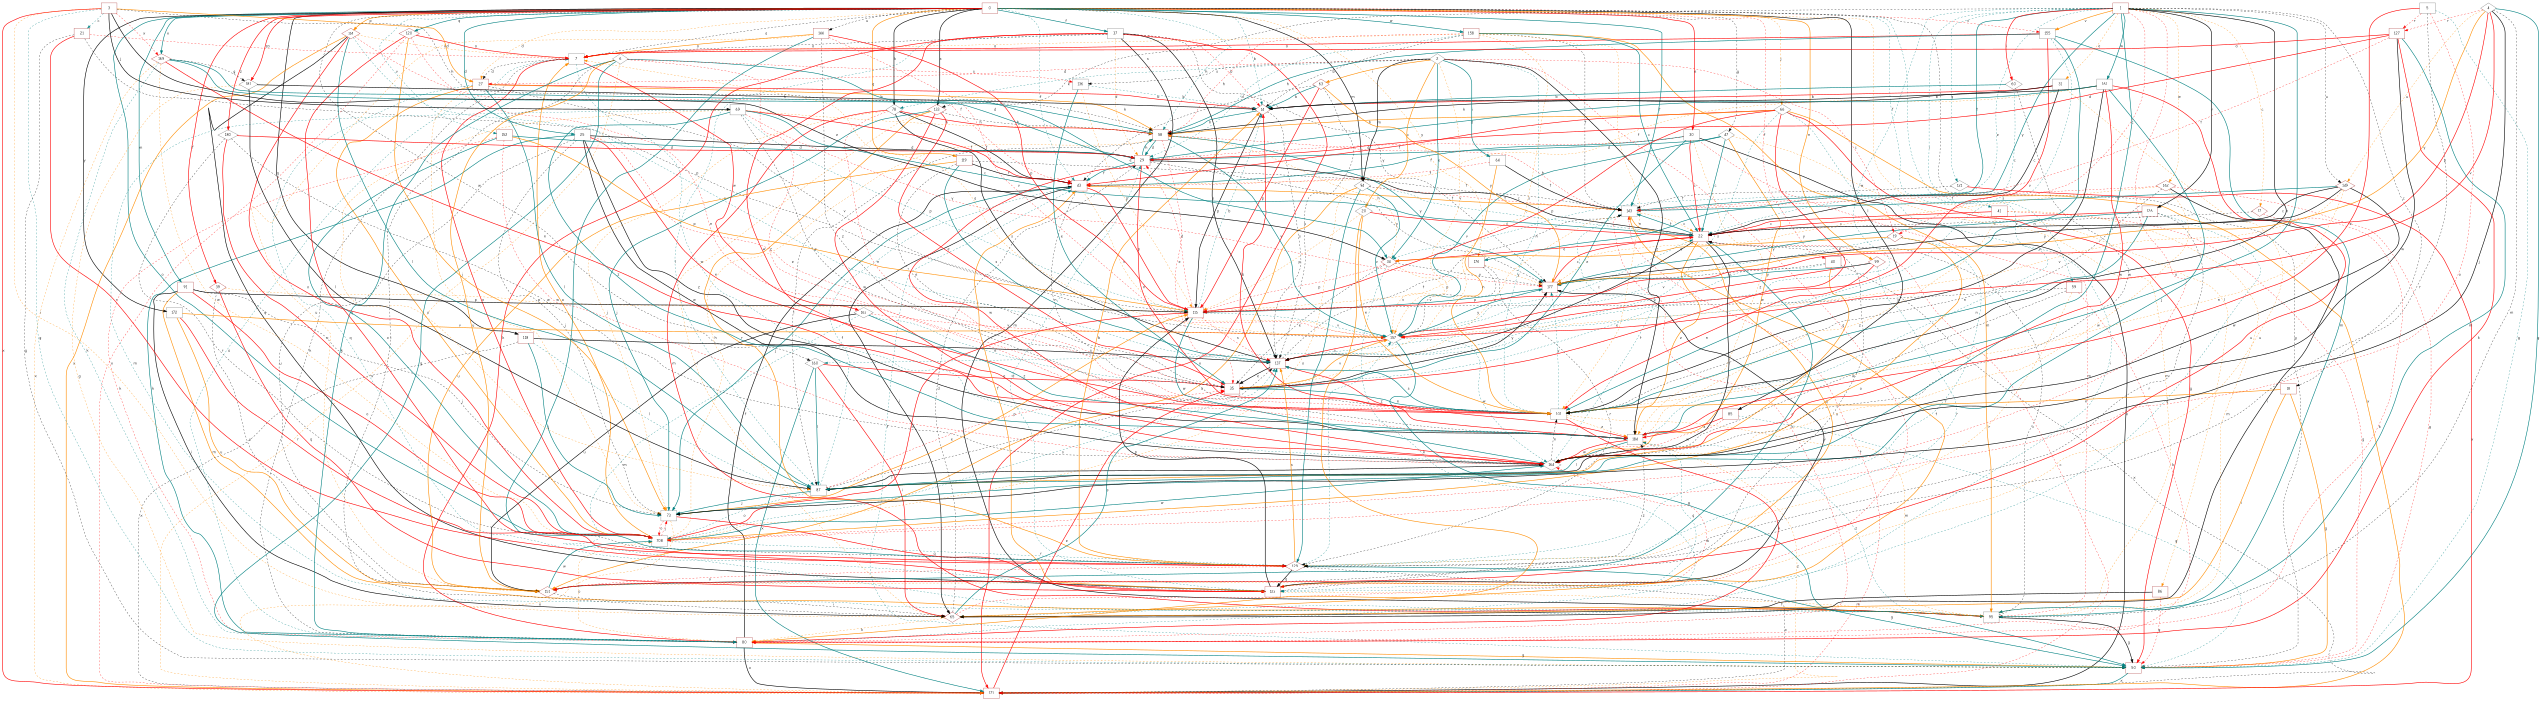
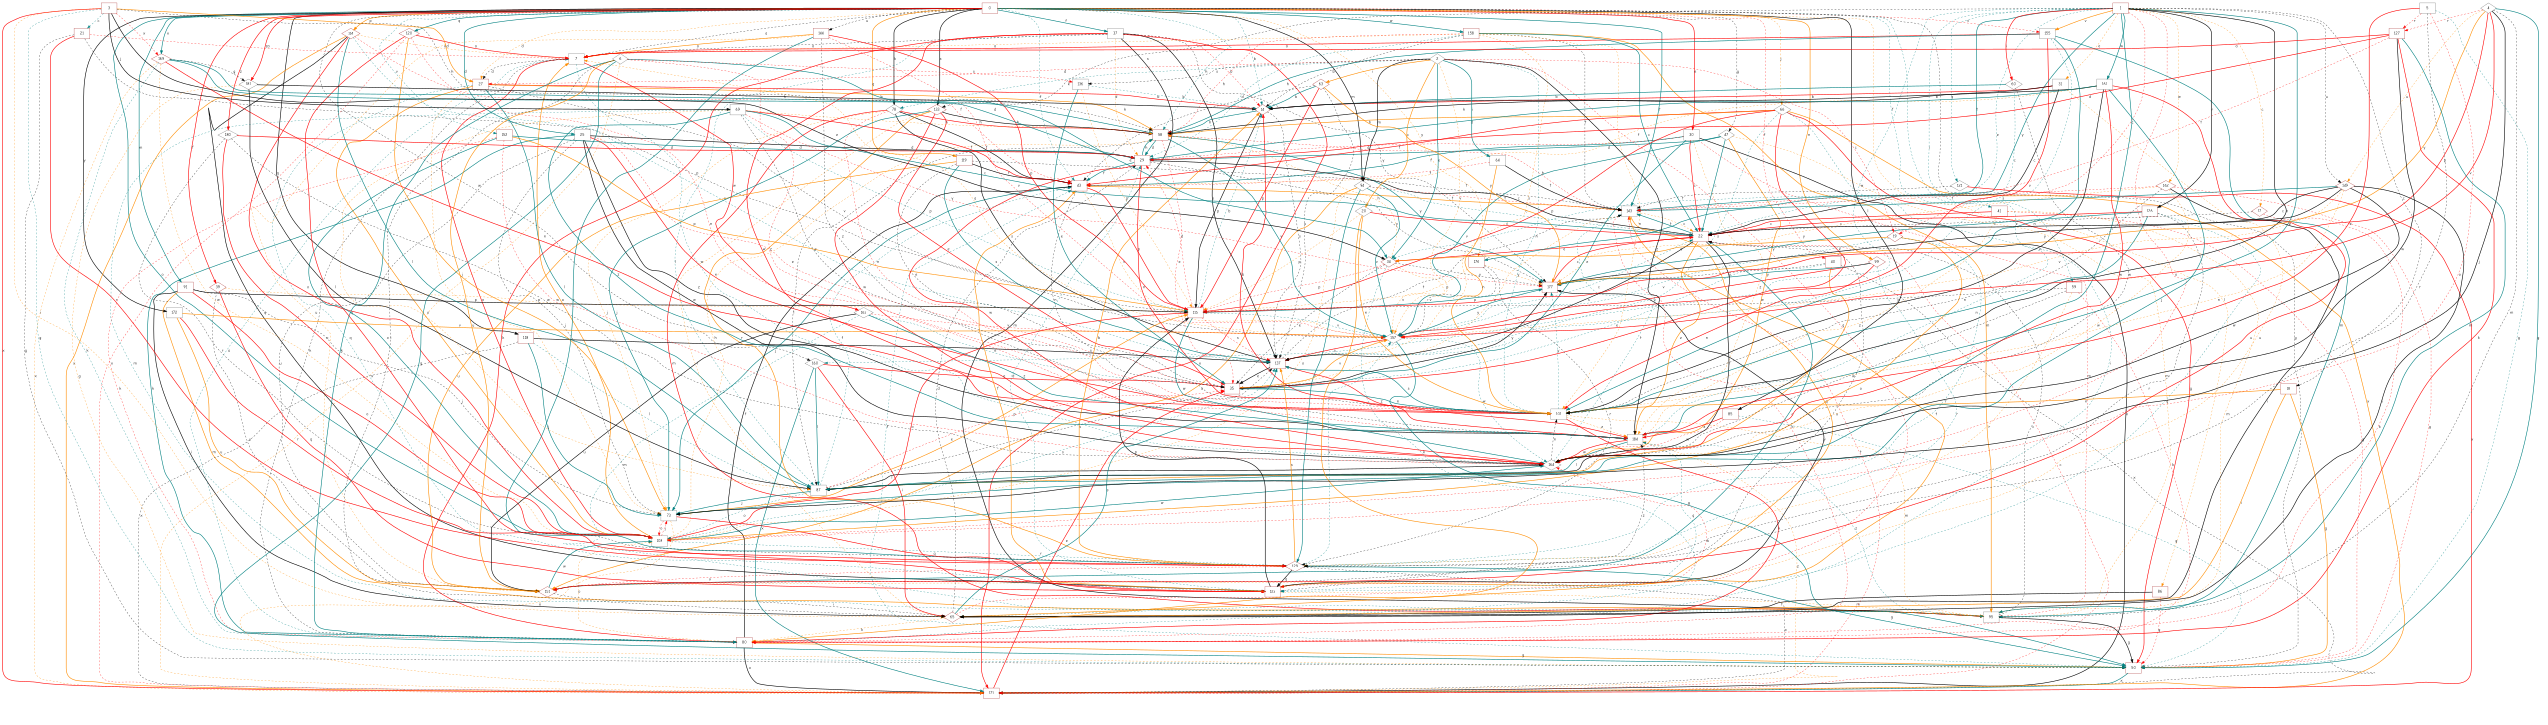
edge "133" -> "58": style dashed -> bold
edge "43" -> "65": now "149" -> "65"
node "708": label "708" -> "108"
